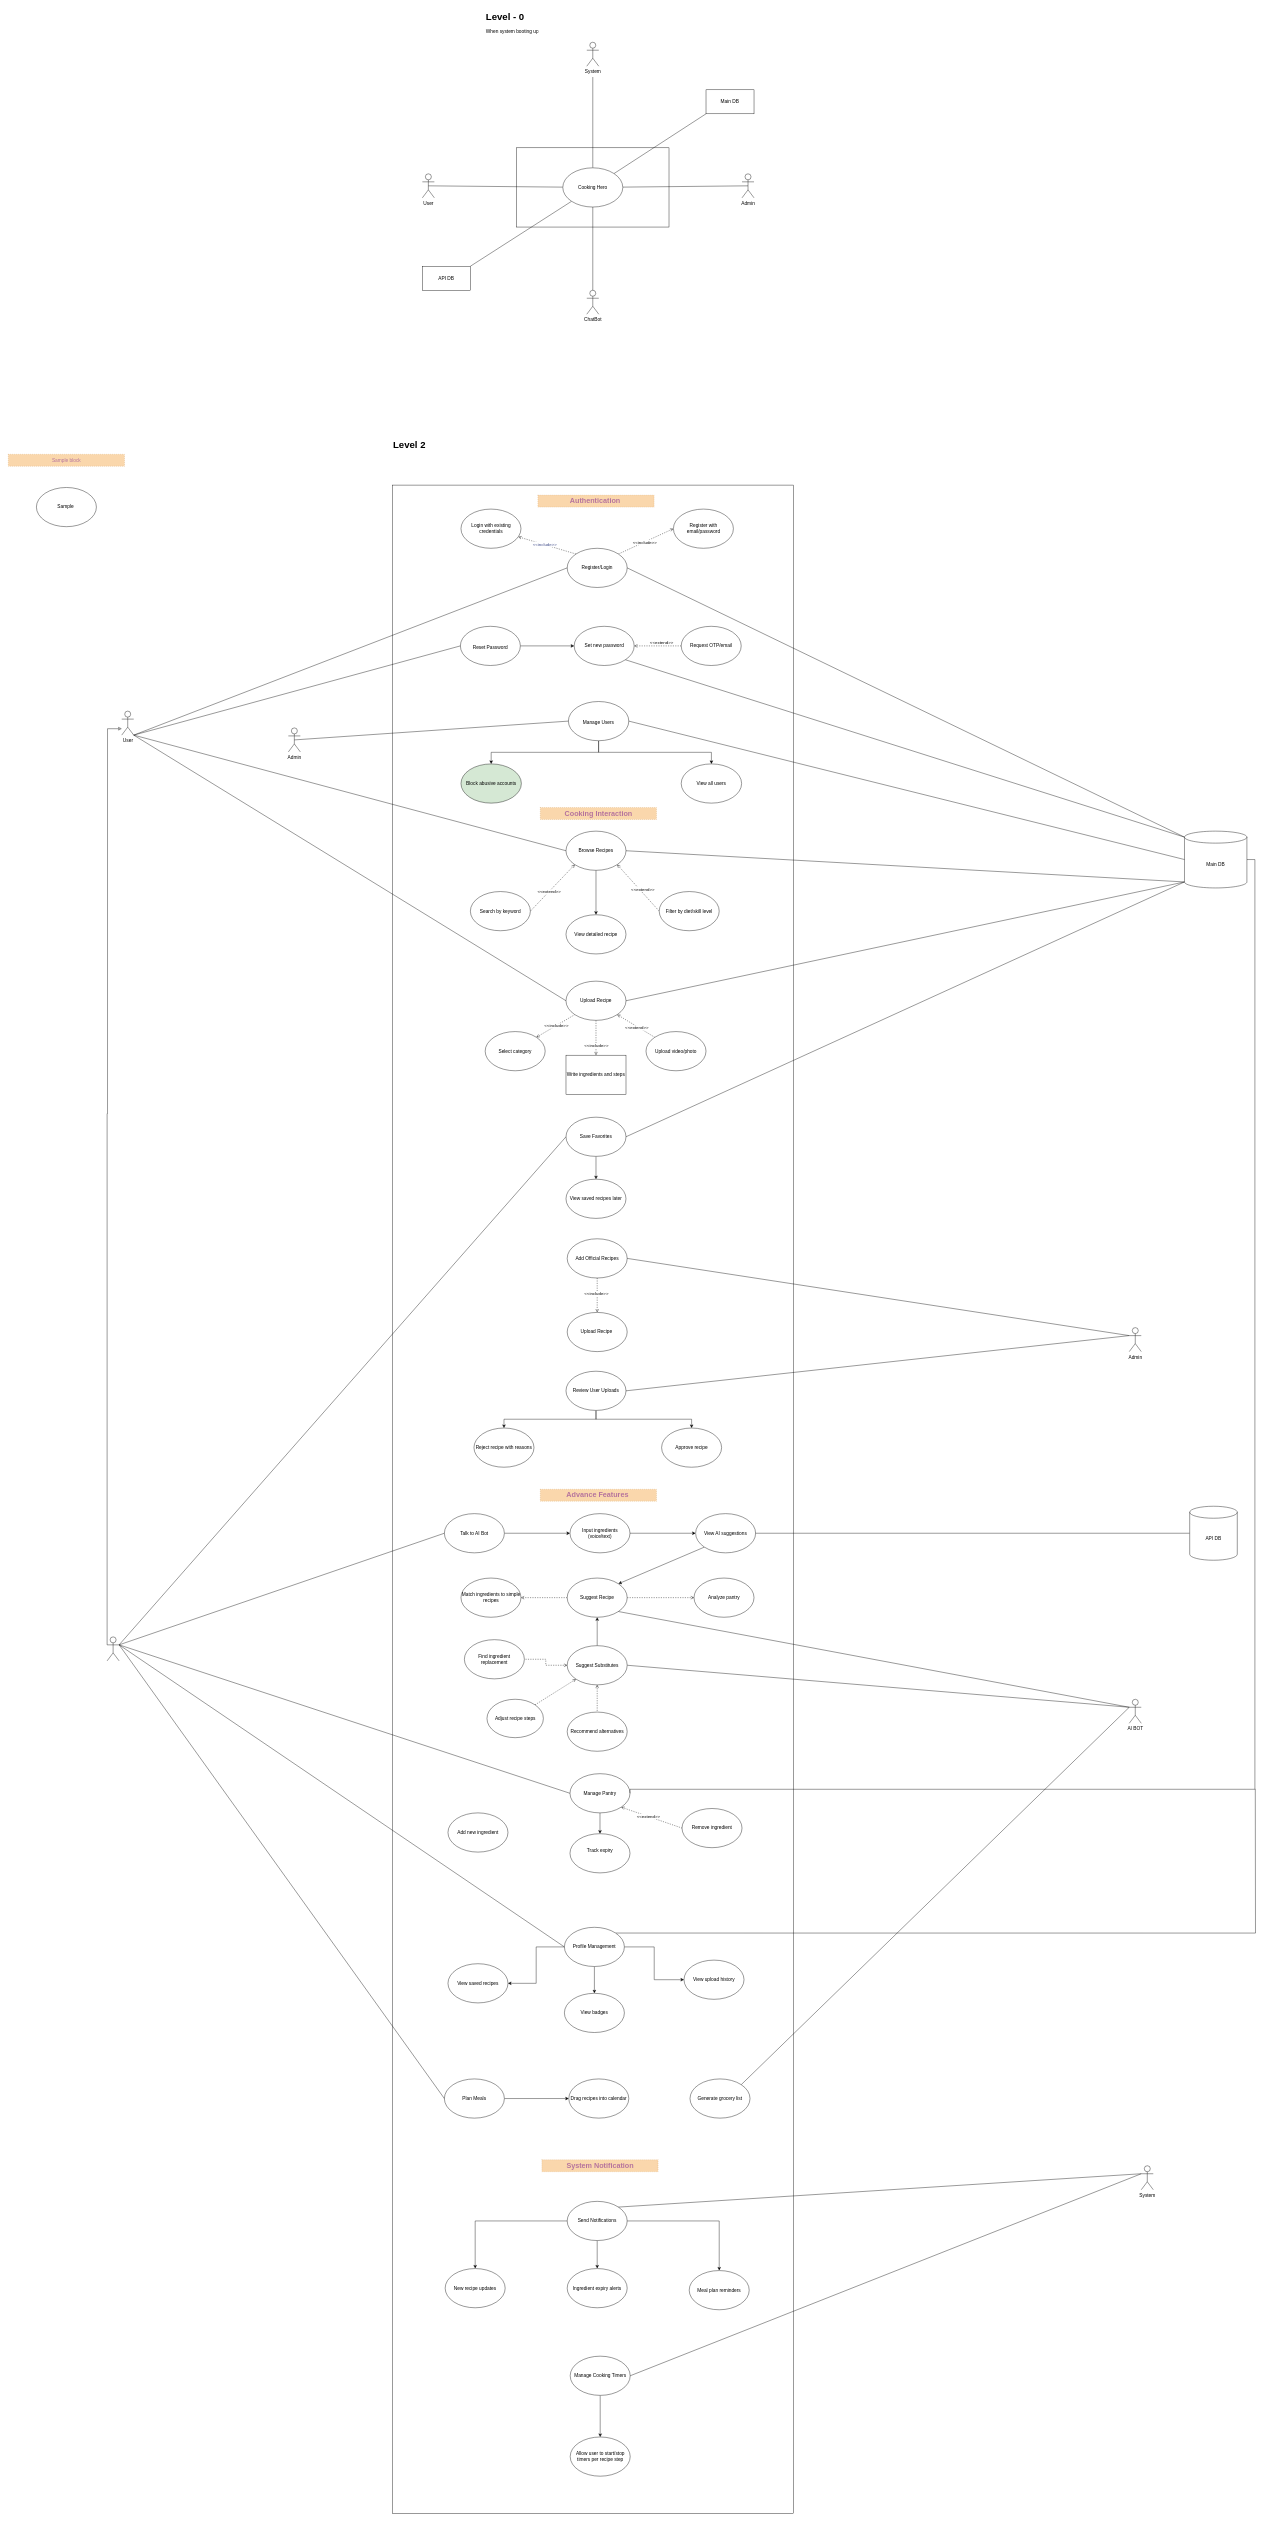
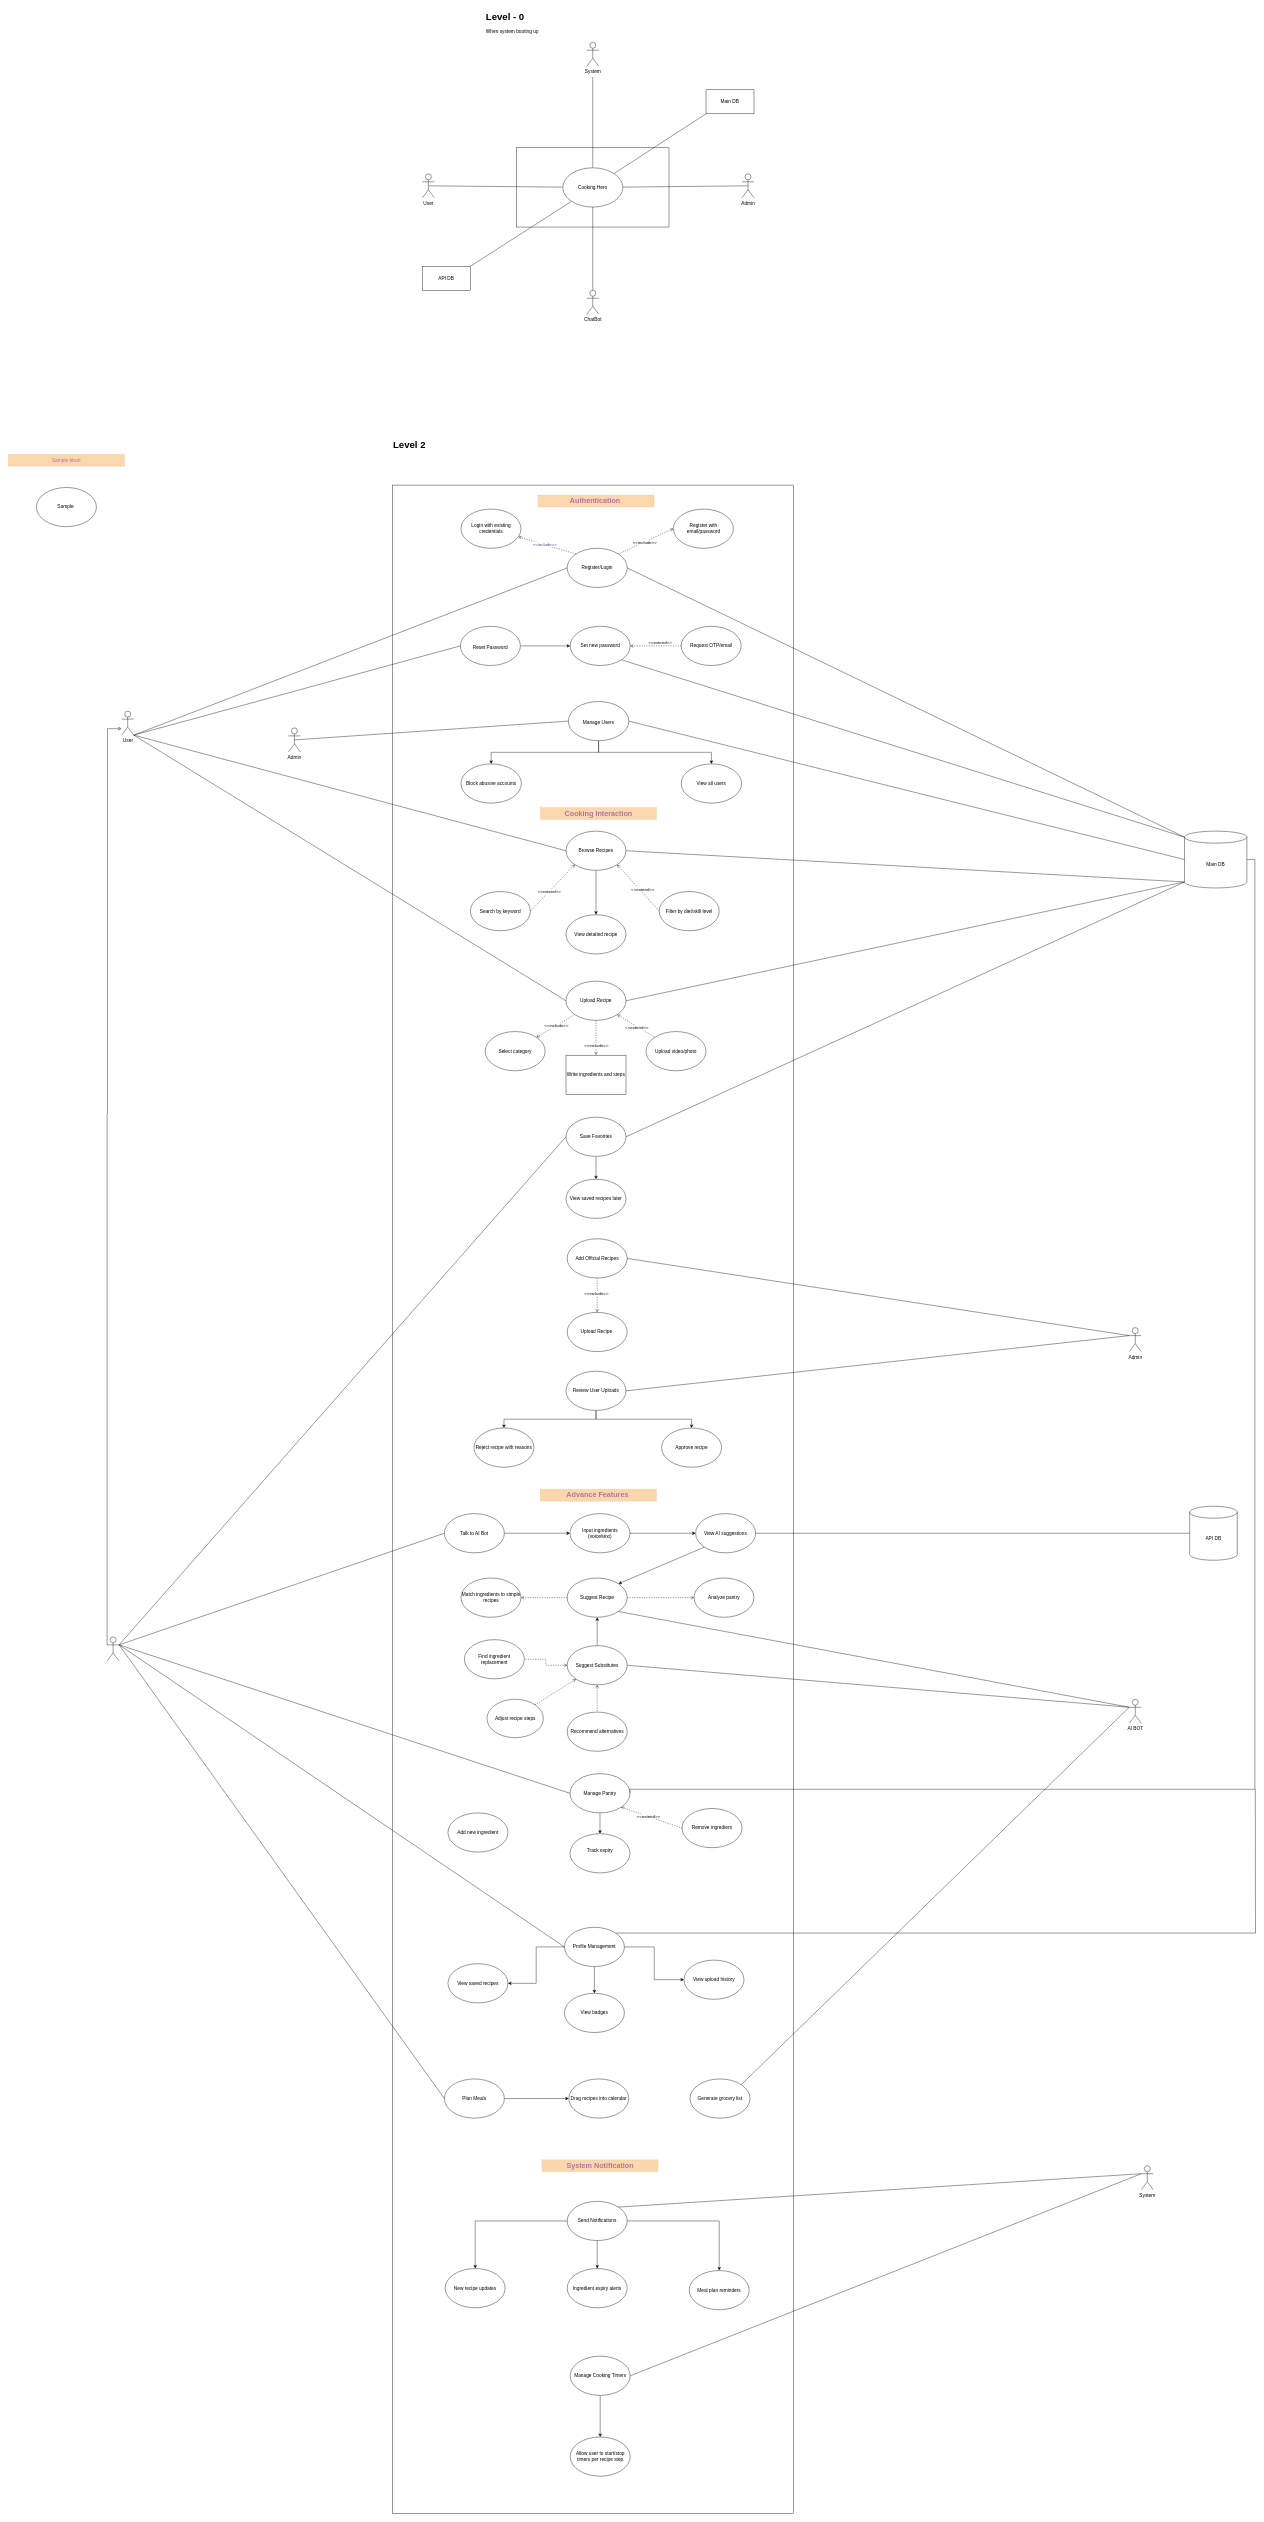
node "Set new password": moved (604, 646) -> (600, 646)
node "Block abusive accounts": fillcolor #d5e8d4 -> #ffffff
